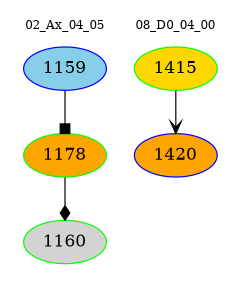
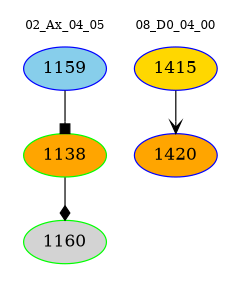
node "1415": color green -> blue
node "1178": label "1178" -> "1138"
